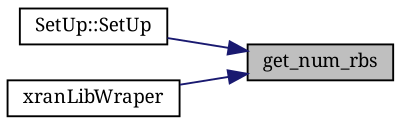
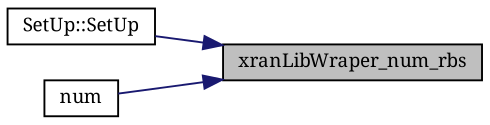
node "get_num_rbs": label "get_num_rbs" -> "xranLibWraper_num_rbs"
node "xranLibWraper": label "xranLibWraper" -> "num"
